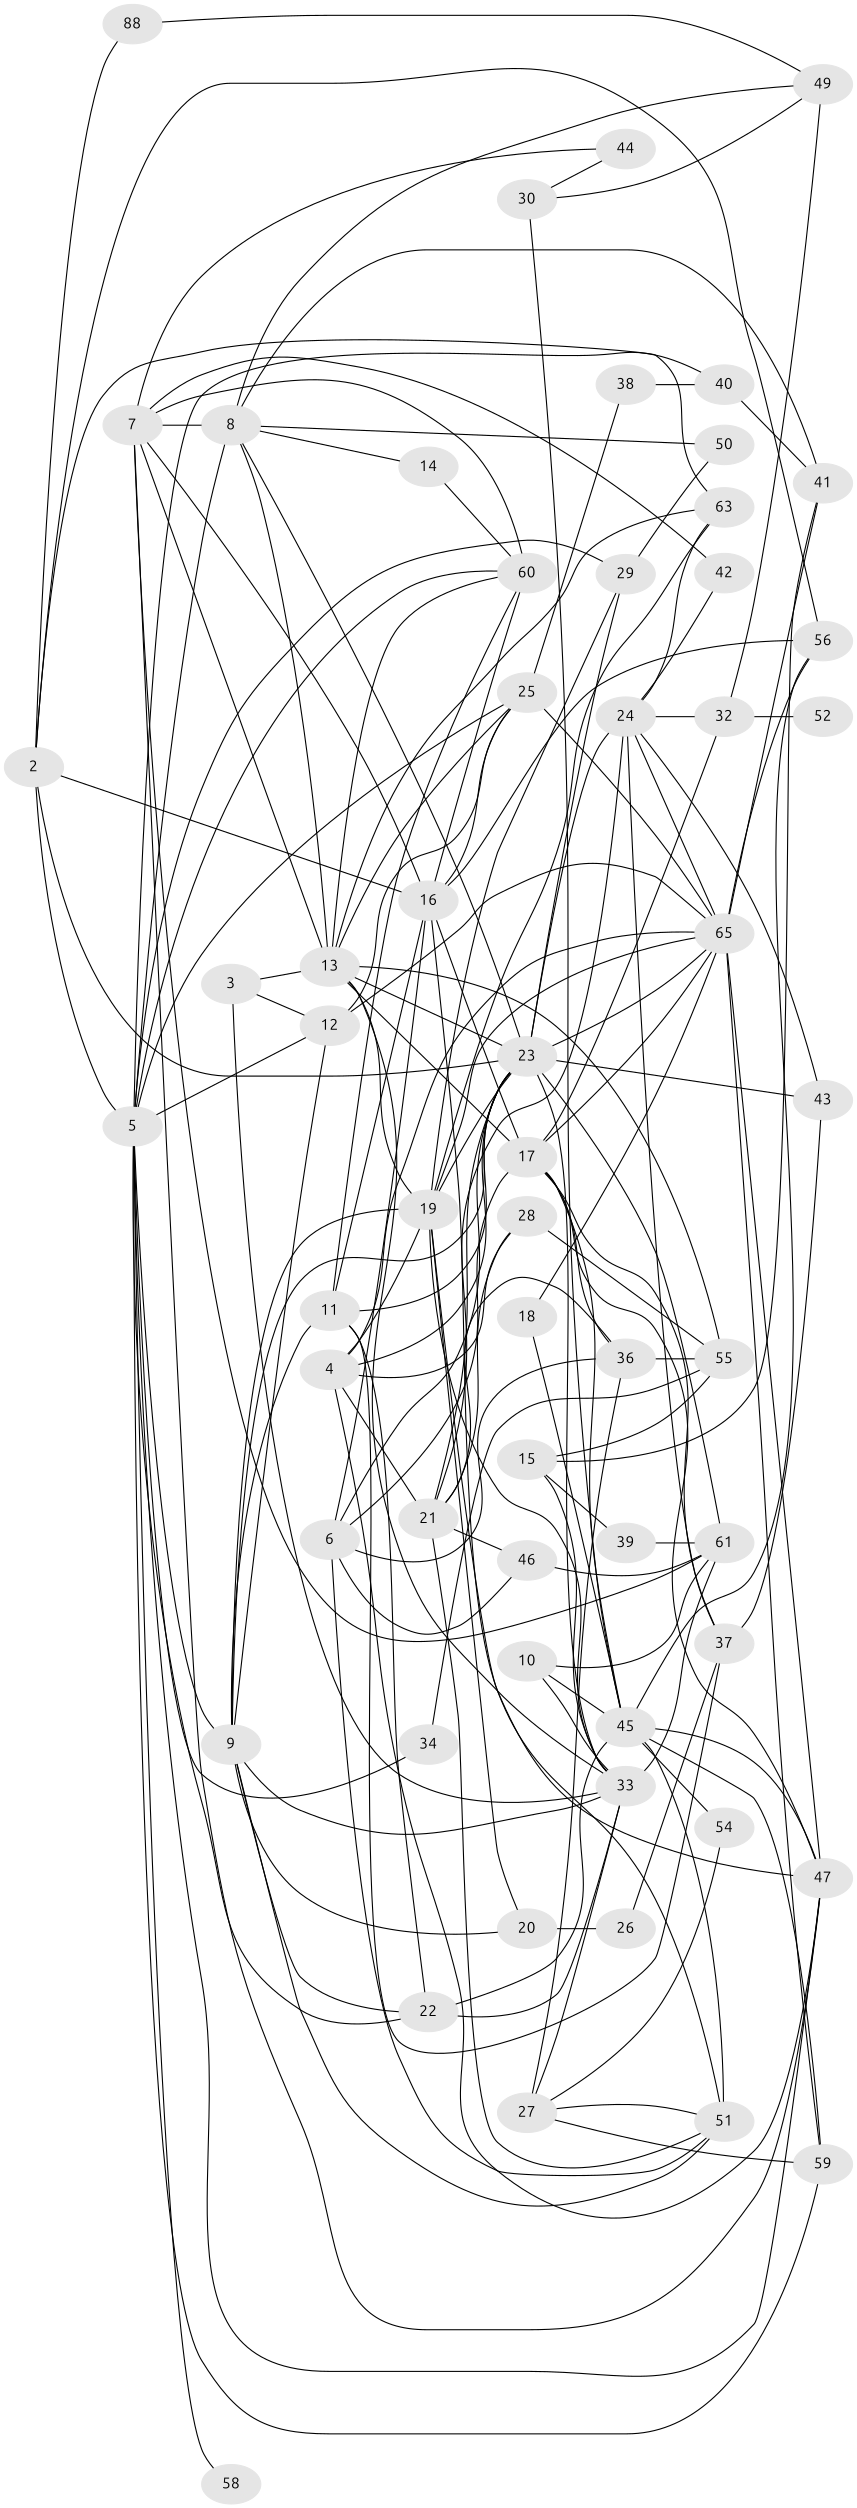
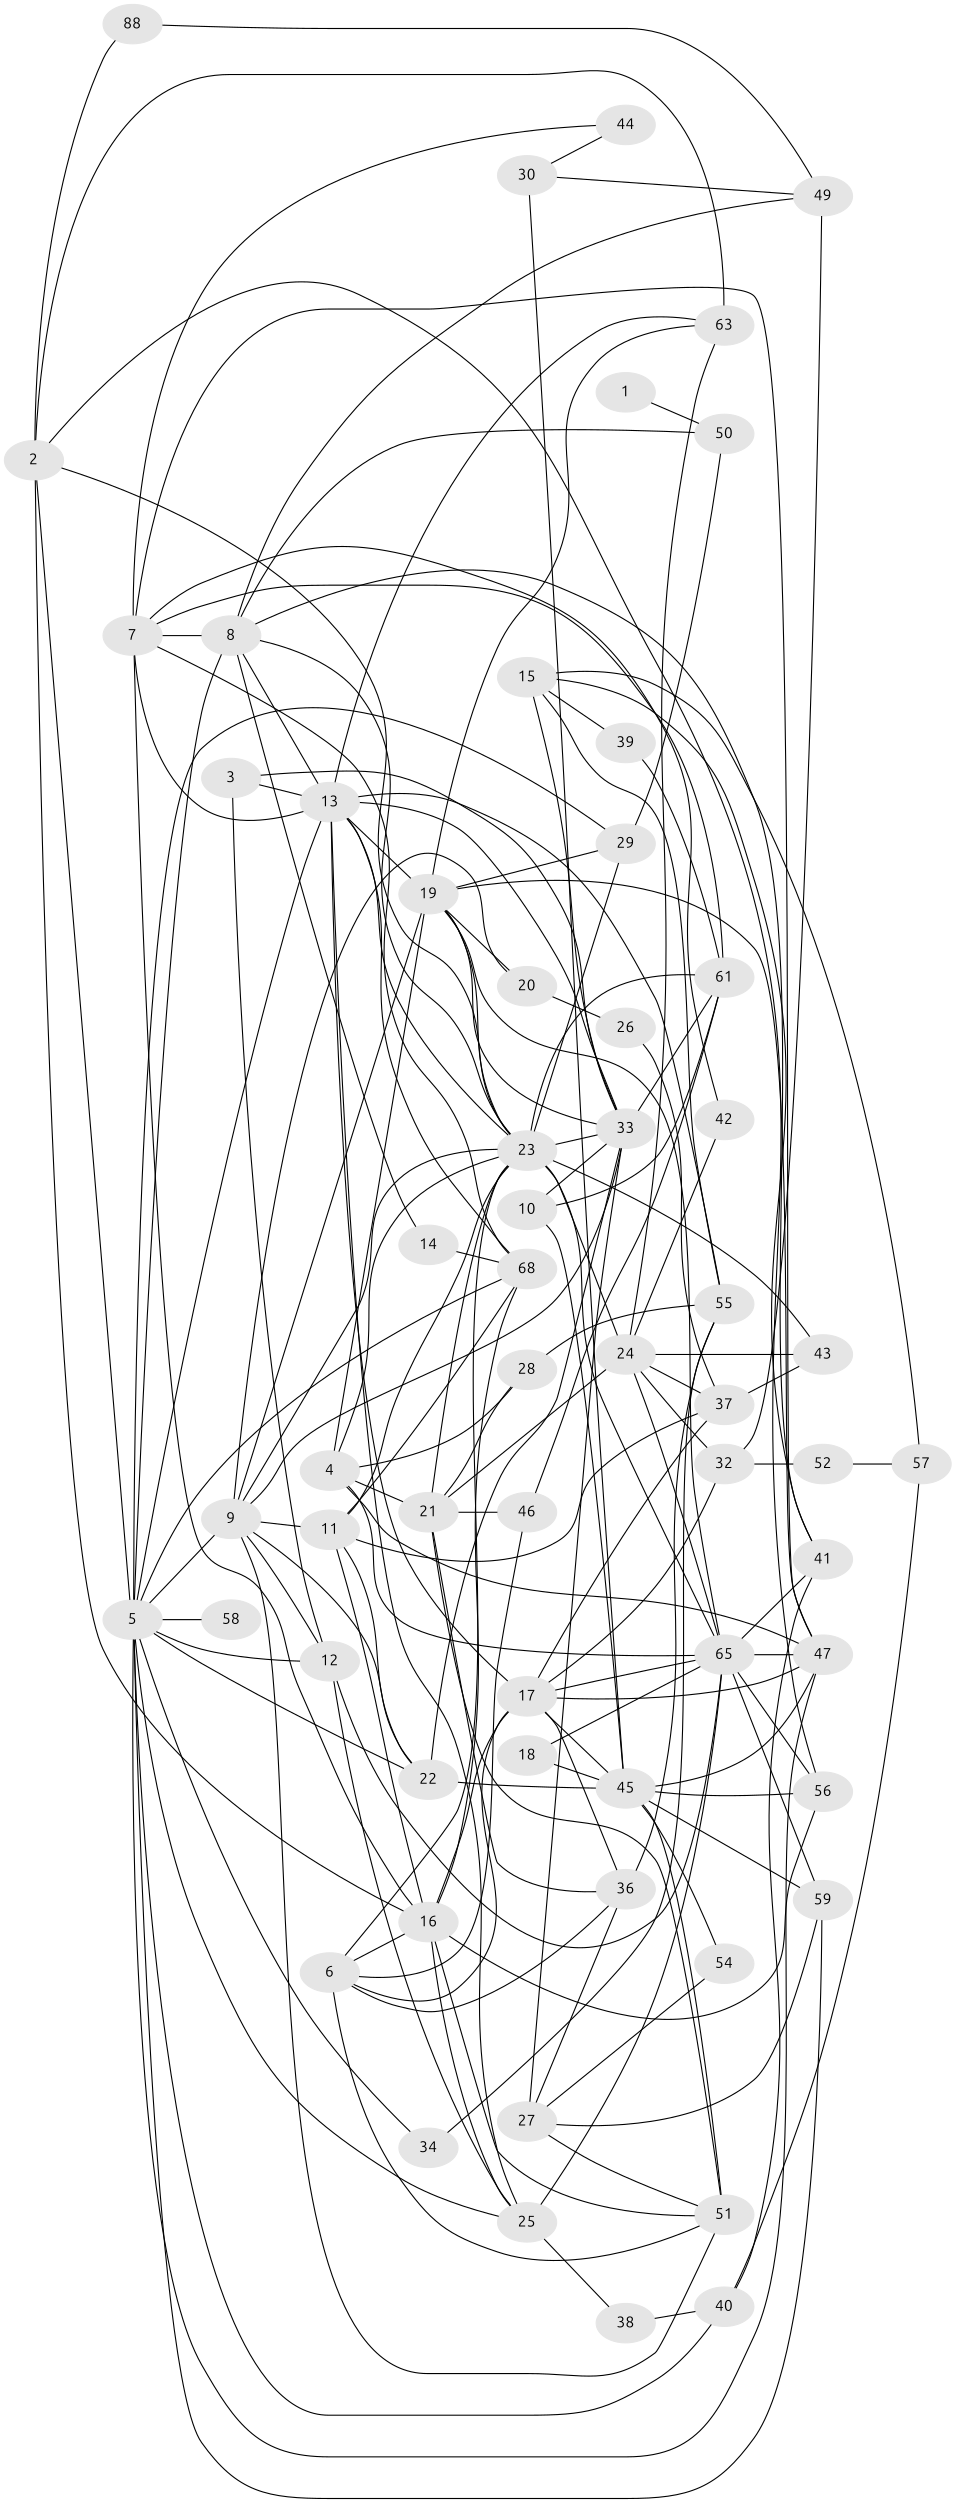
node "1": added
node "60": label "60" -> "68"
edge "13" -- "5": added
node "57": added
